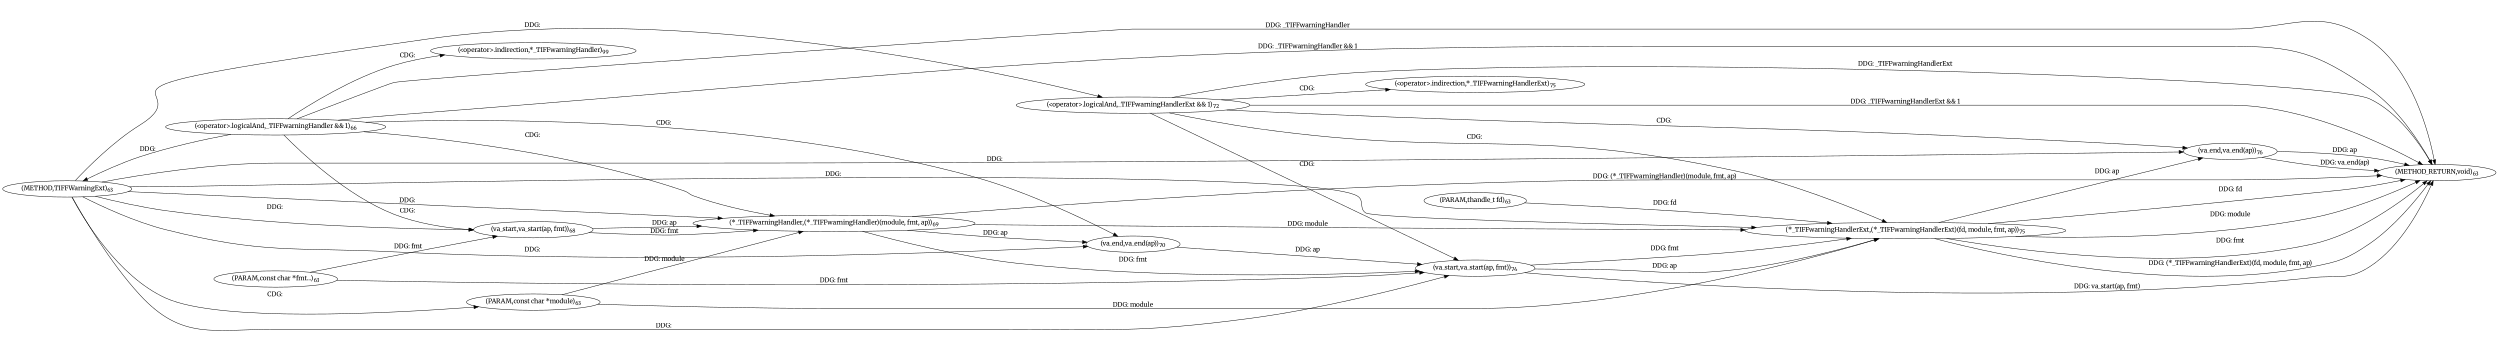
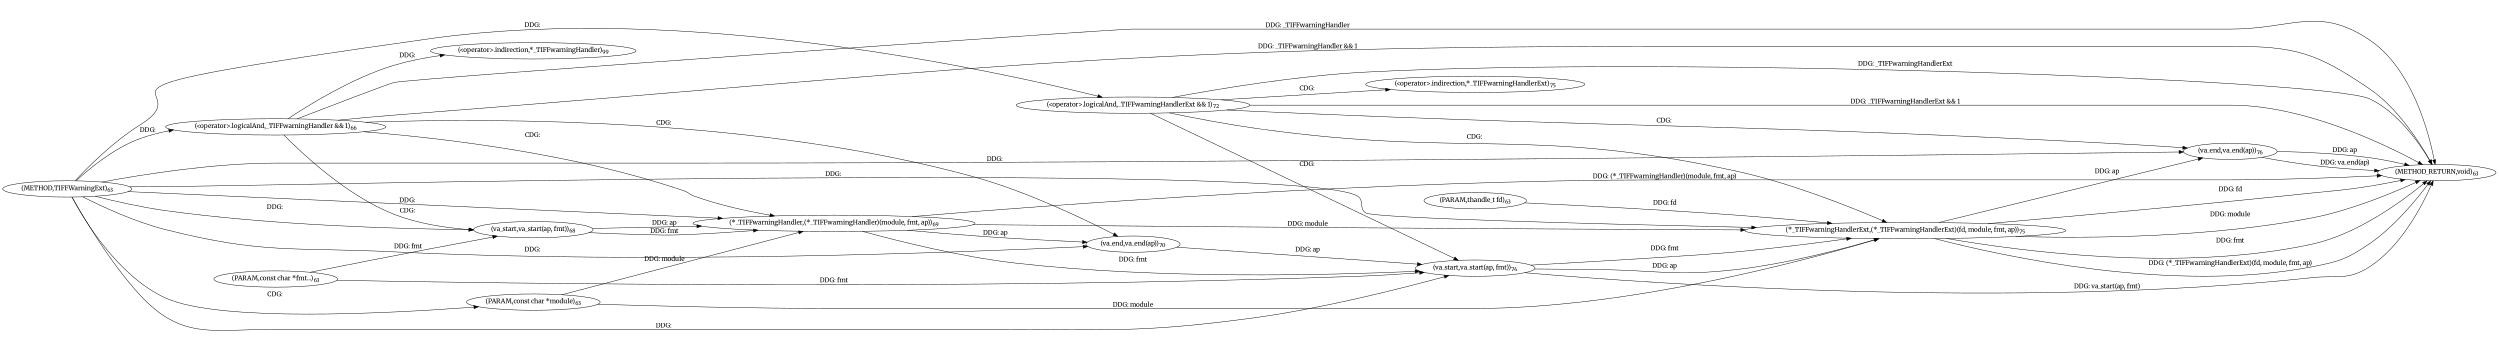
edge "(<operator>.logicalAnd,_TIFFwarningHandler && 1)" -> "(<operator>.indirection,*_TIFFwarningHandler)": label "CDG: " -> "DDG: "
edge "(<operator>.logicalAnd,_TIFFwarningHandler && 1)" -> "(METHOD,TIFFWarningExt)": reversed
